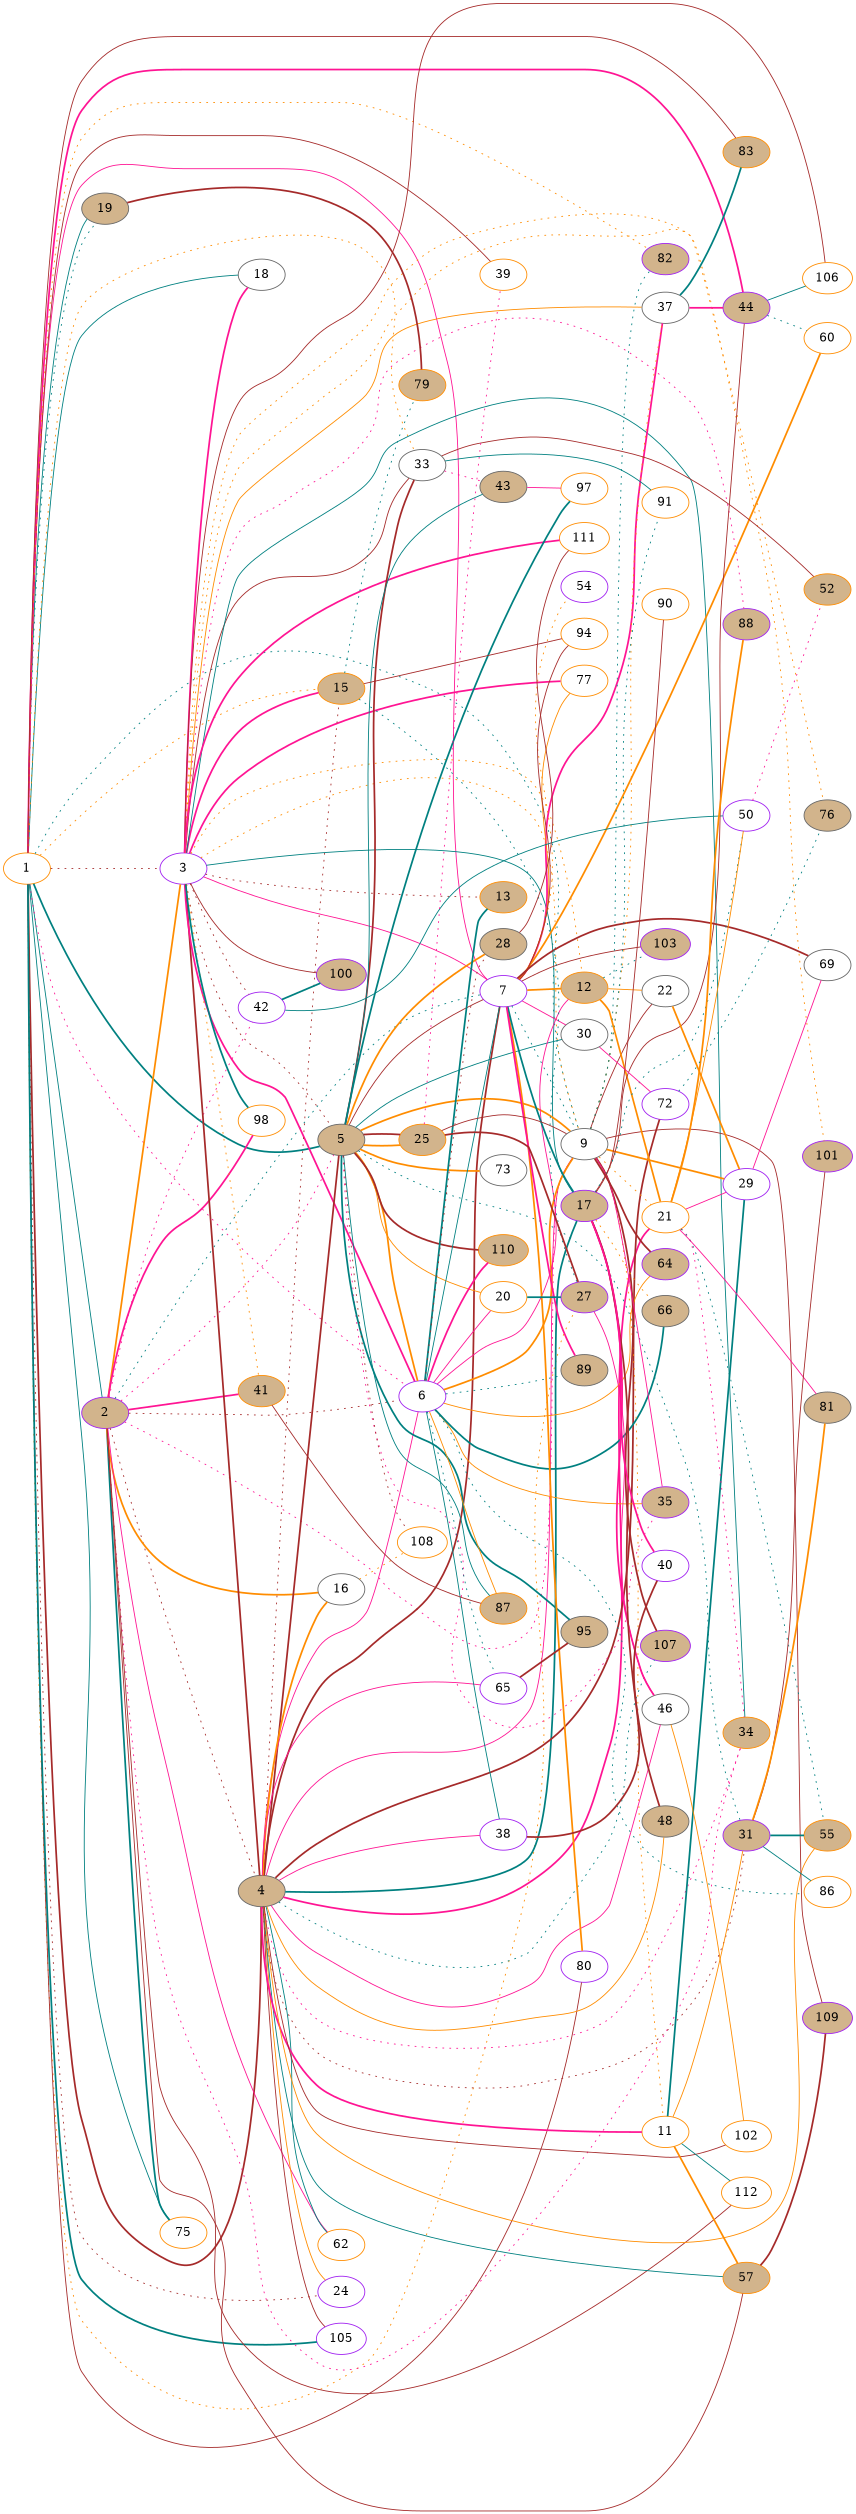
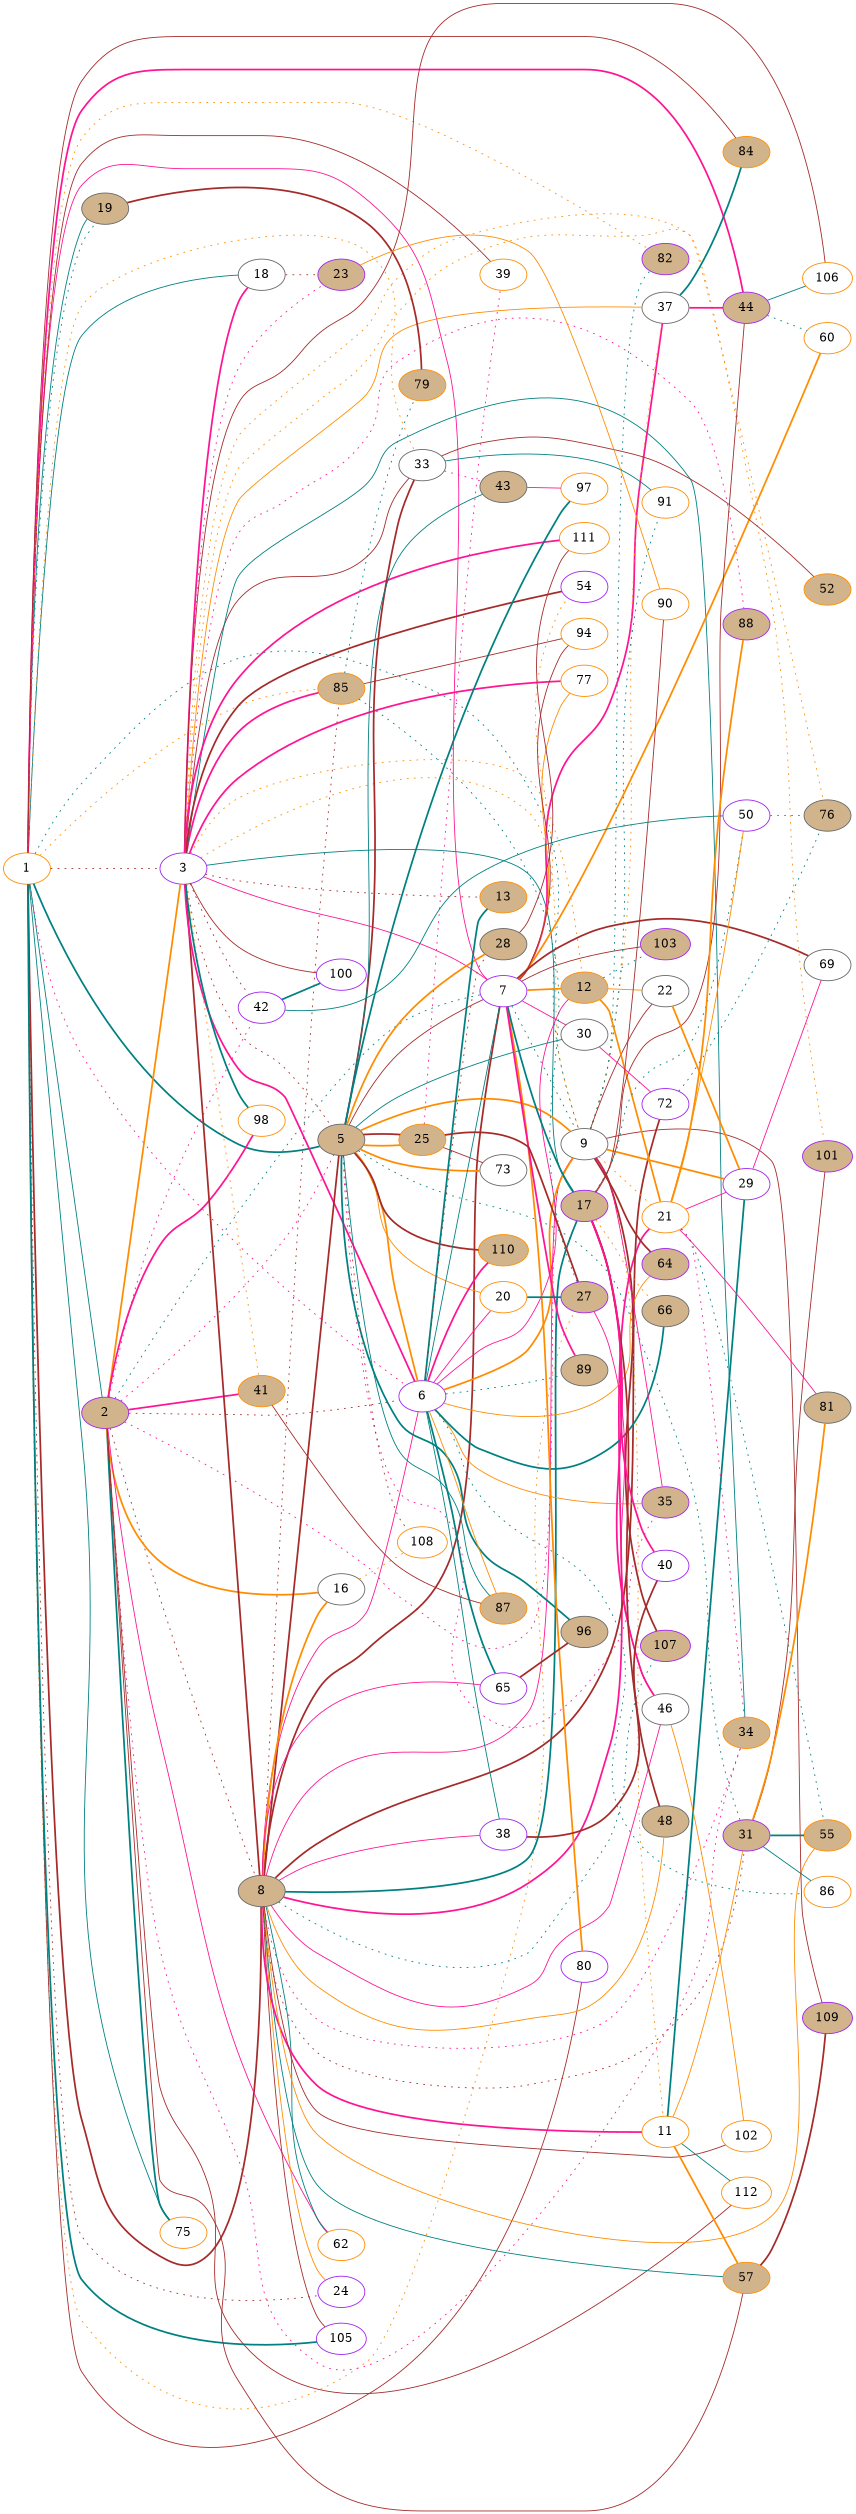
node "83": label "83" -> "84"
node "23": added
edge "54" -- "3": added
node "15": label "15" -> "85"
edge "52" -- "50": now "76" -- "50"
node "100": fillcolor tan -> white
edge "25" -- "9": now "25" -- "73"
edge "6" -- "65": style dotted -> bold
node "95": label "95" -> "96"
node "4": label "4" -> "8"
